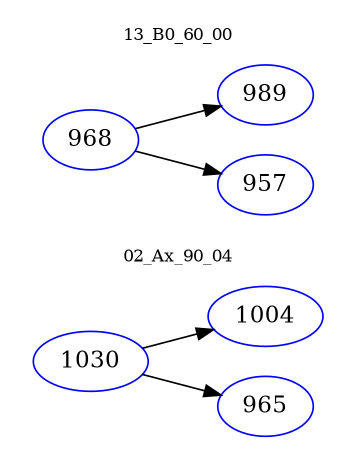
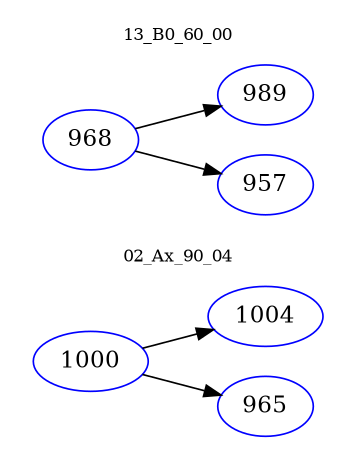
node "1030": label "1030" -> "1000"
